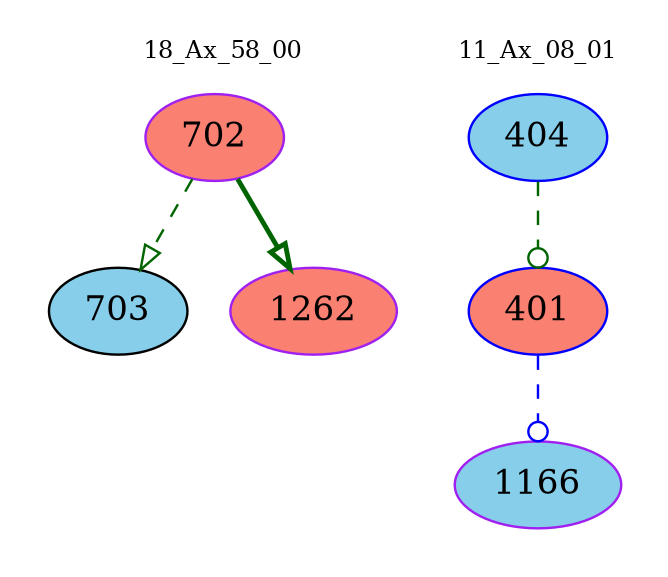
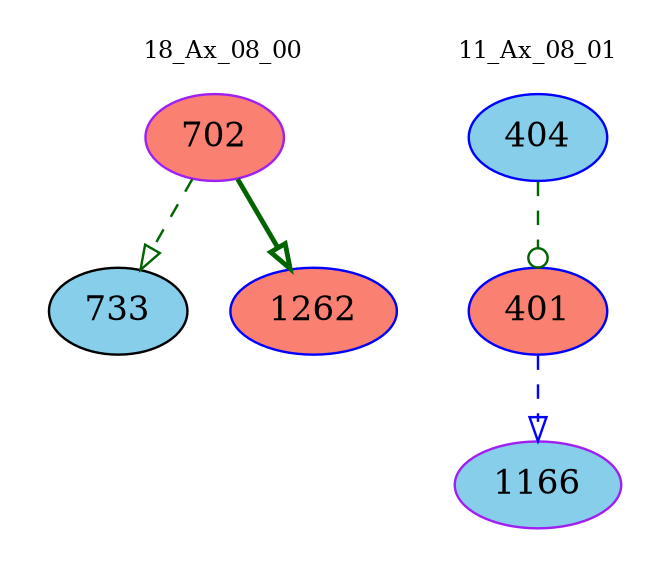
cluster "18_Ax_58_00": label "18_Ax_58_00" -> "18_Ax_08_00"
node "703": label "703" -> "733"
node "1262": color purple -> blue
edge "401" -> "1166": arrowhead odot -> onormal
